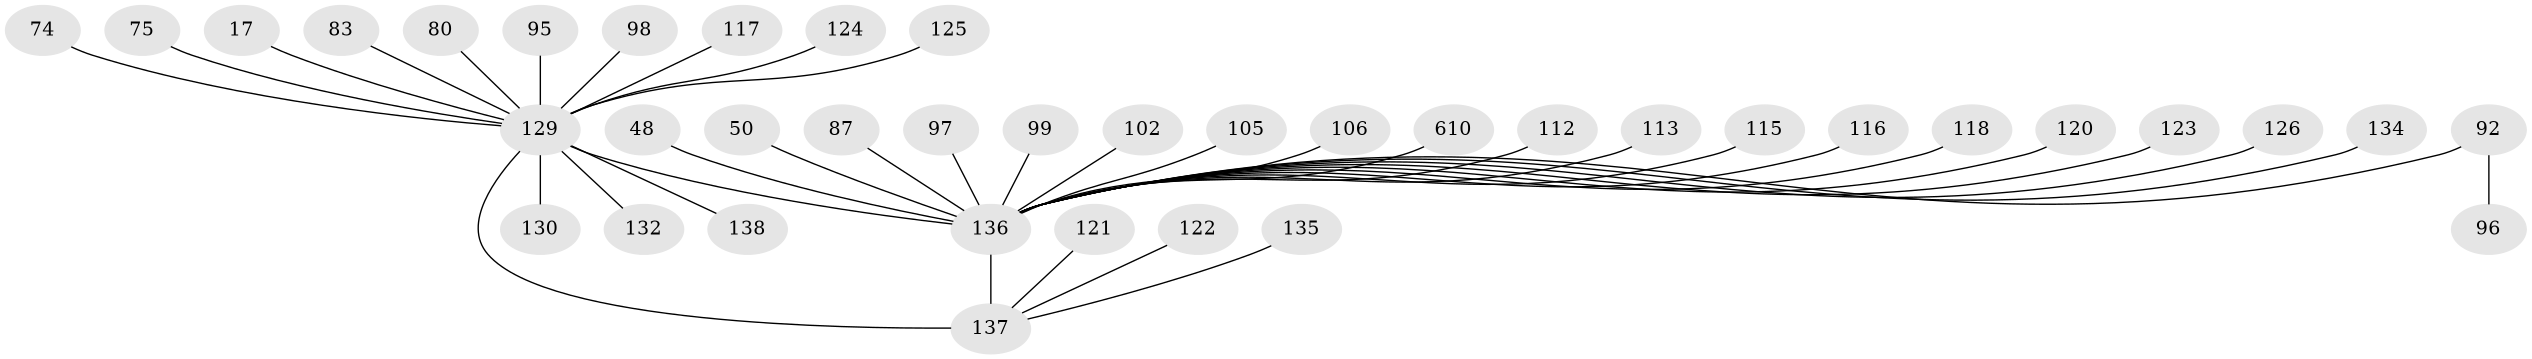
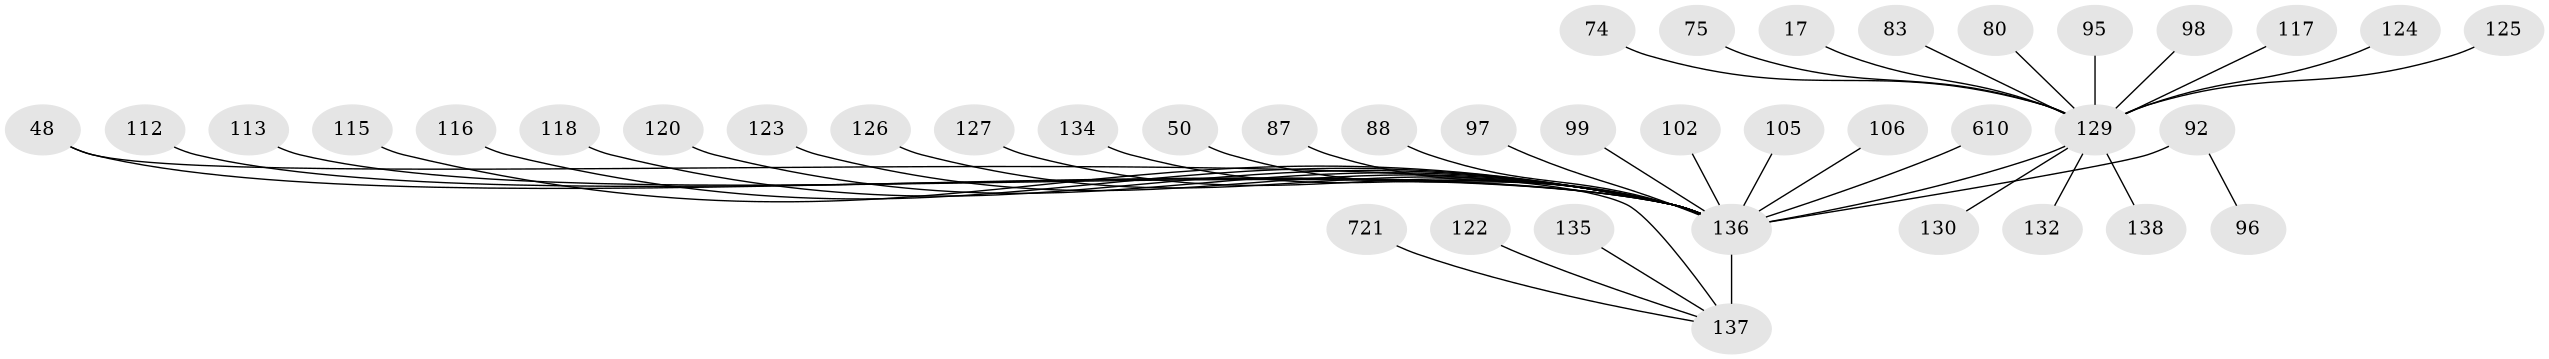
node "127": added
node "88": added
node "121": label "121" -> "721"
edge "129" -- "137": now "48" -- "137"
